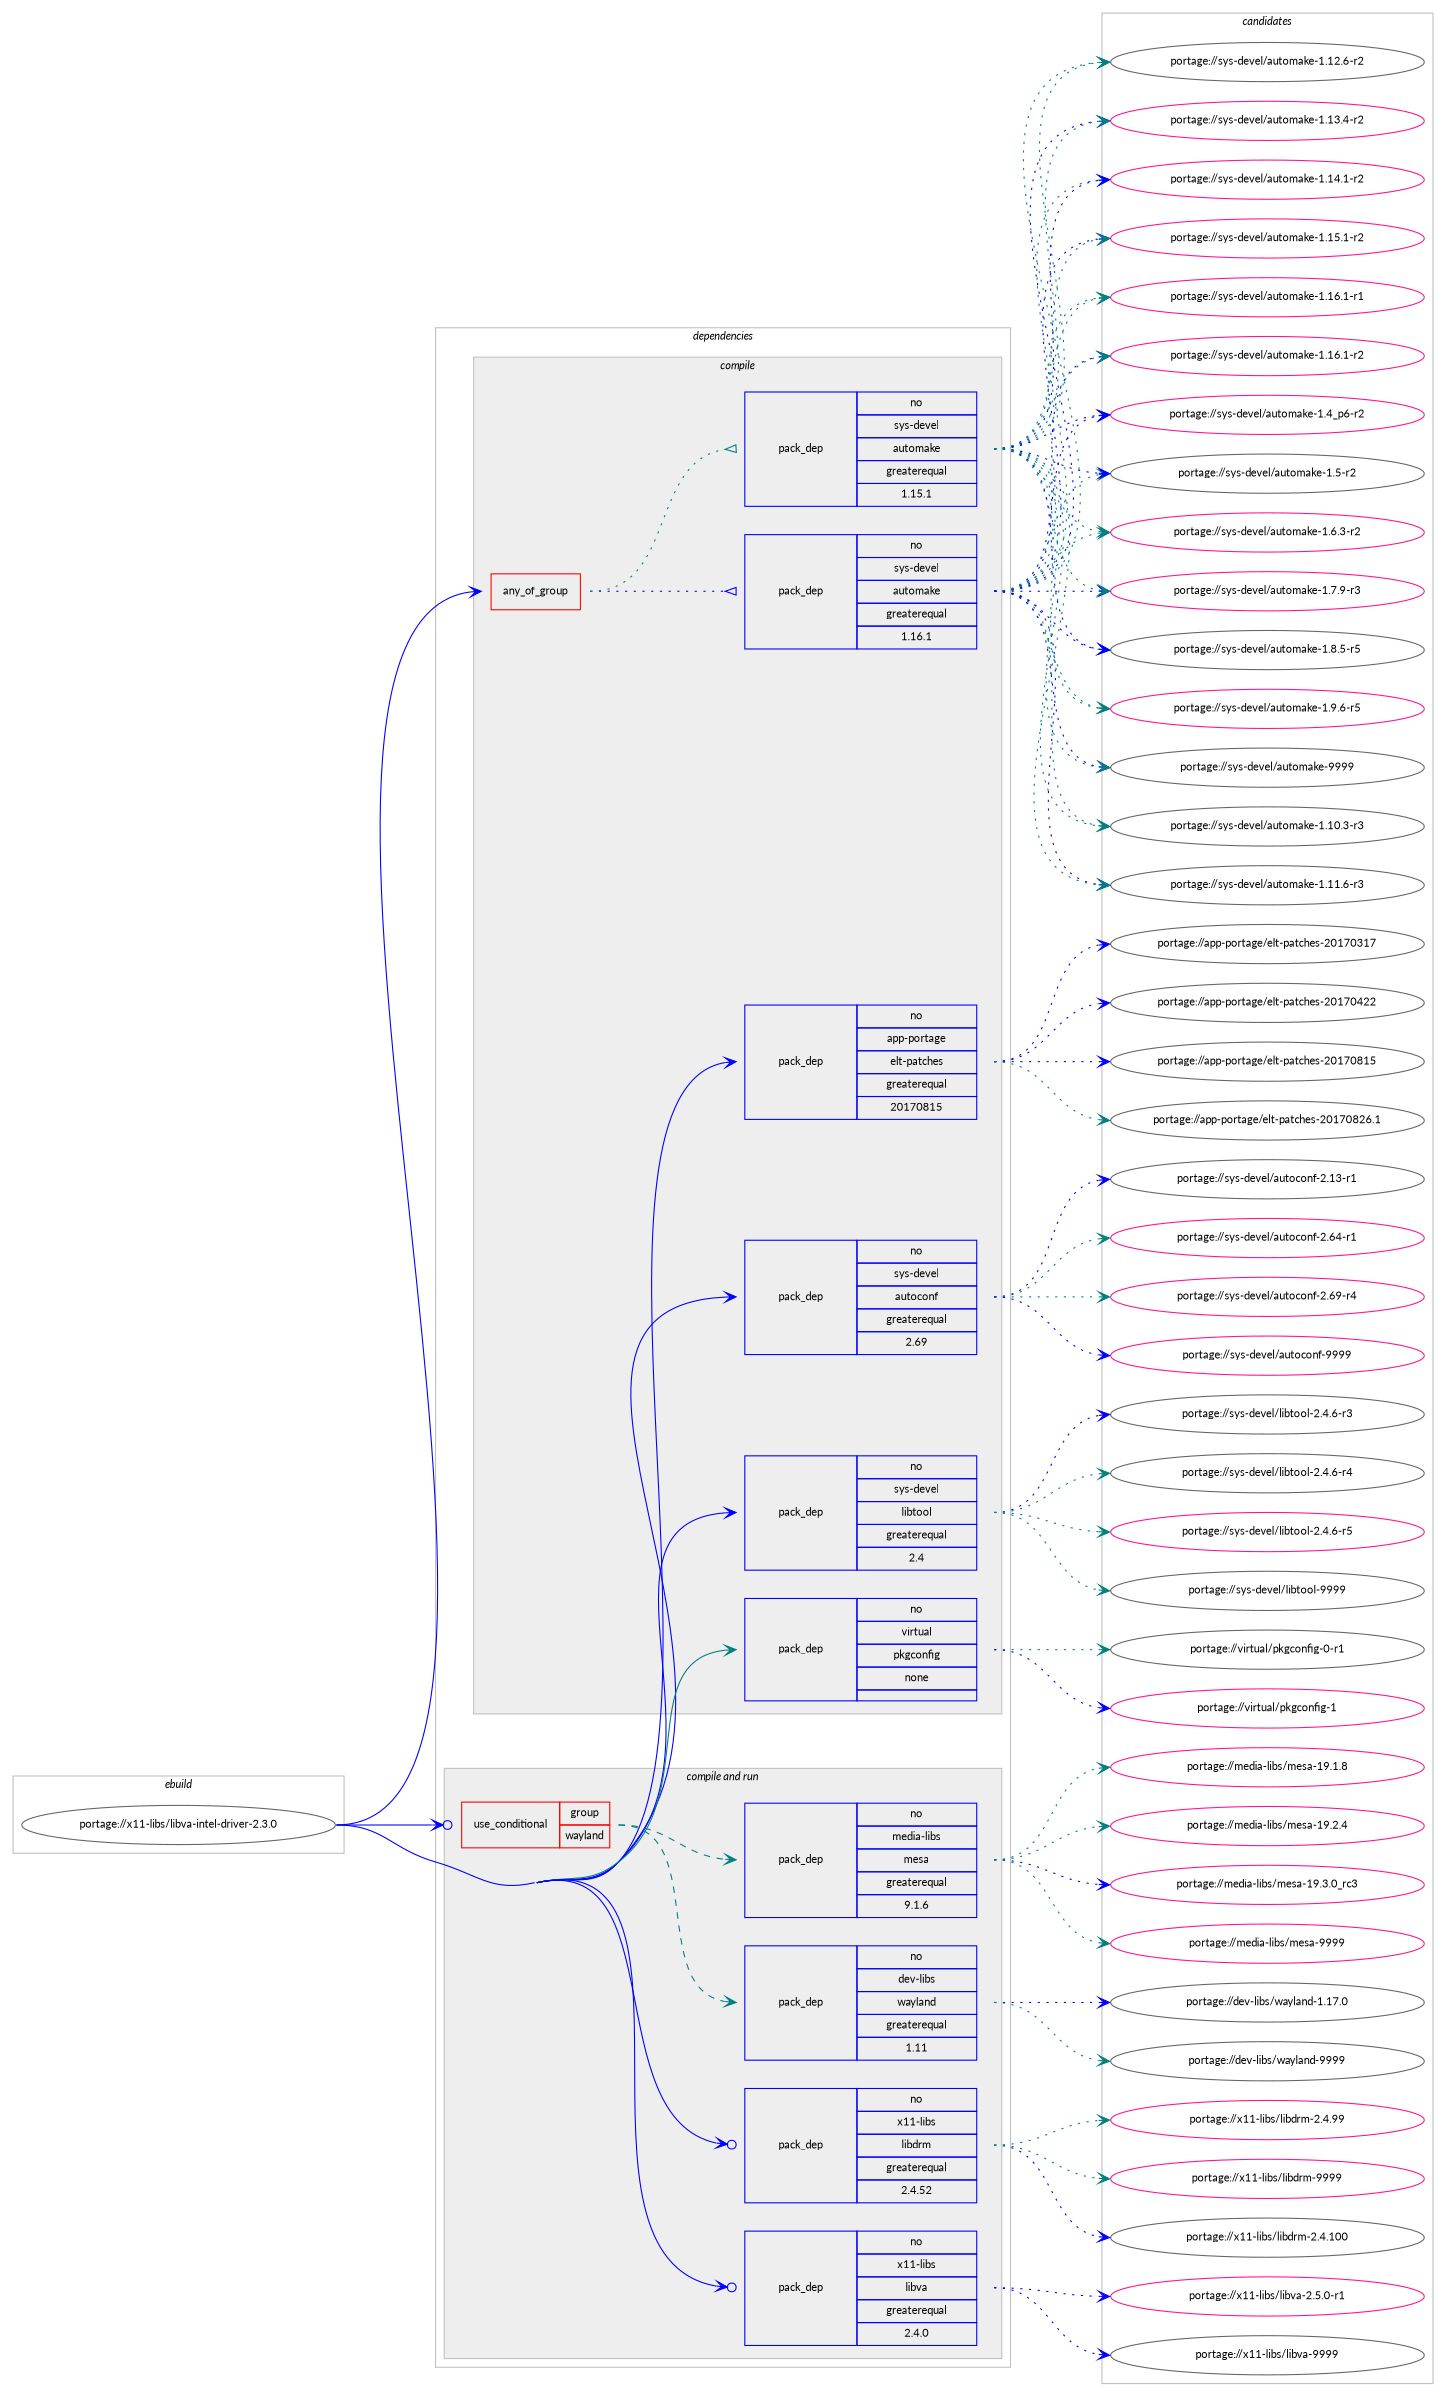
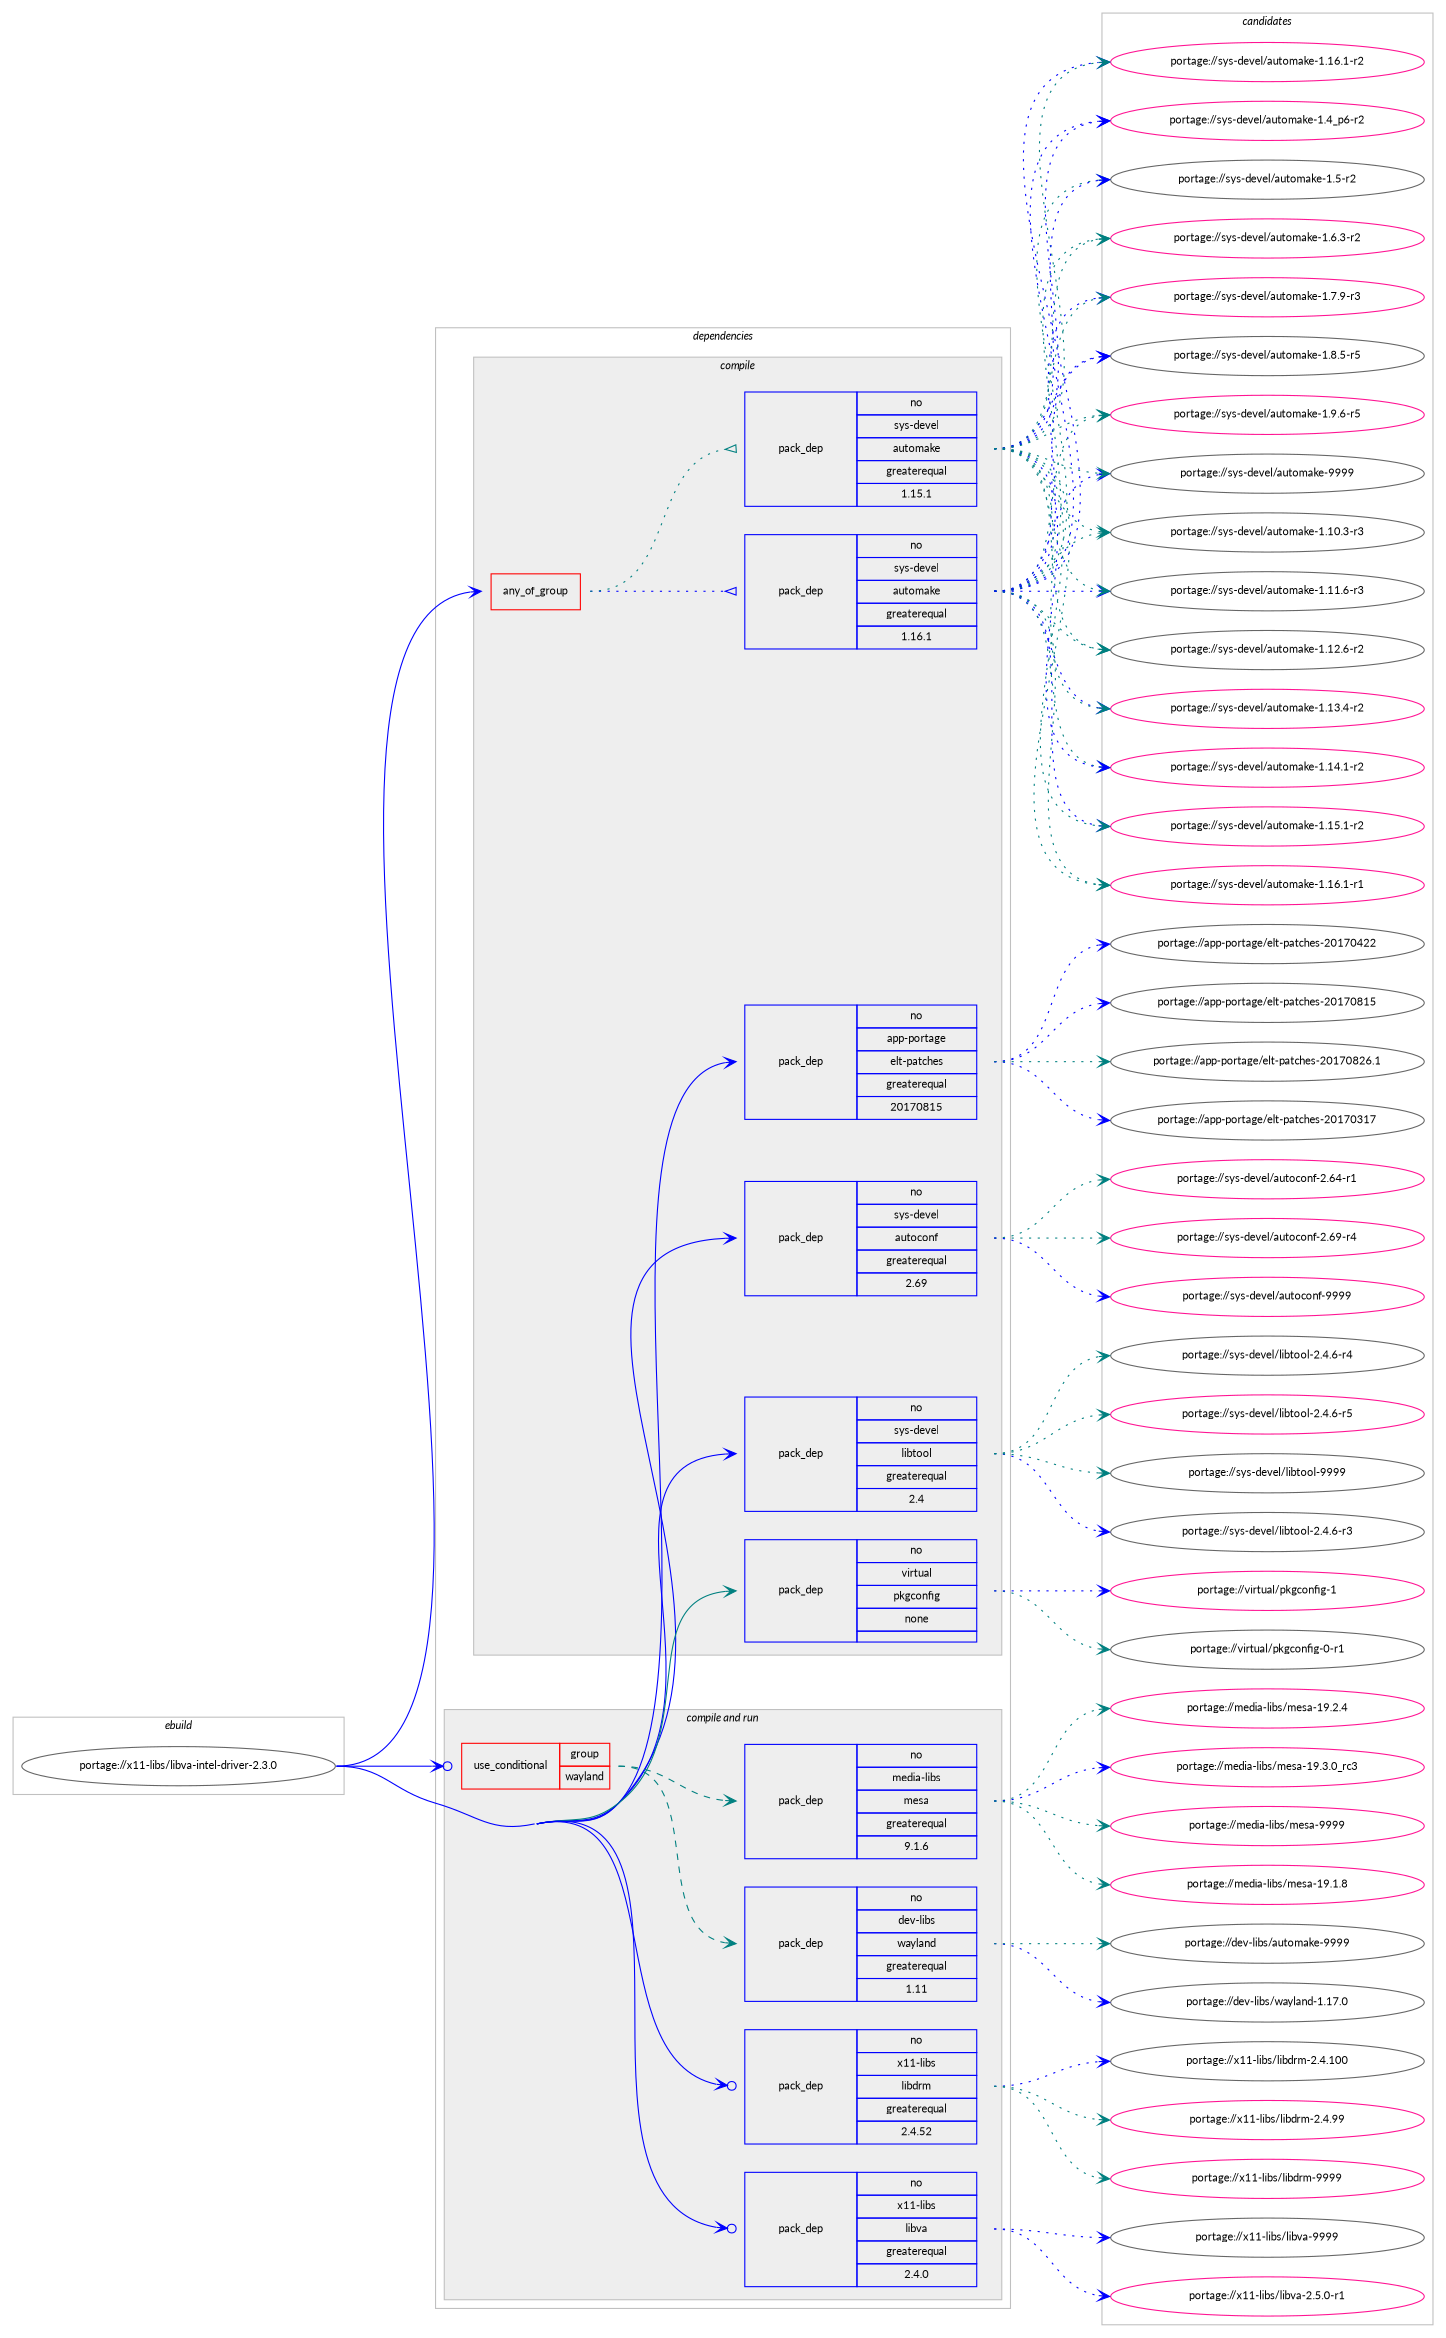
node "portage://sys-devel/autoconf-2.13-r1": removed
node "portage://dev-libs/wayland-9999": label "portage://dev-libs/wayland-9999" -> "portage://dev-libs/automake-9999"
